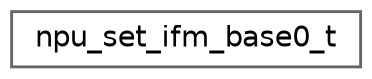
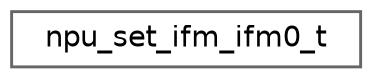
node "npu_set_ifm_base0_t": label "npu_set_ifm_base0_t" -> "npu_set_ifm_ifm0_t"
